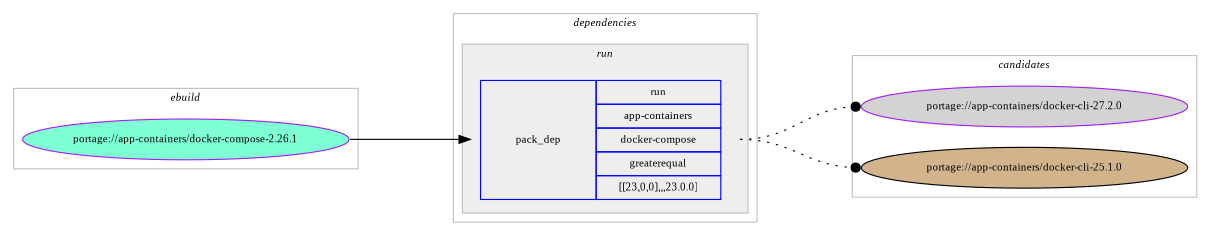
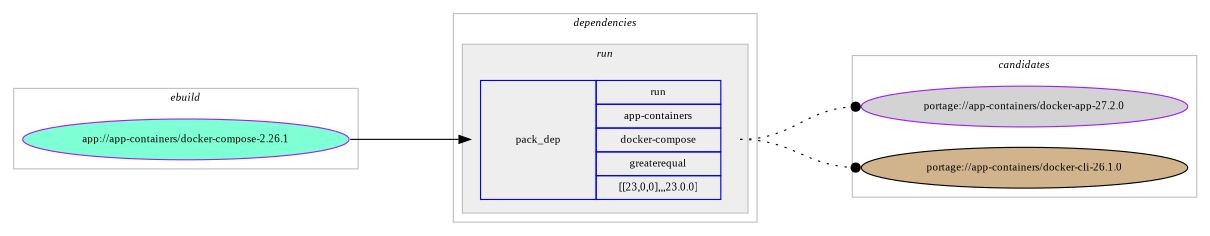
node "portage://app-containers/docker-cli-27.2.0": label "portage://app-containers/docker-cli-27.2.0" -> "portage://app-containers/docker-app-27.2.0"
node "portage://app-containers/docker-compose-2.26.1": label "portage://app-containers/docker-compose-2.26.1" -> "app://app-containers/docker-compose-2.26.1"
node "portage://app-containers/docker-cli-25.1.0": label "portage://app-containers/docker-cli-25.1.0" -> "portage://app-containers/docker-cli-26.1.0"
